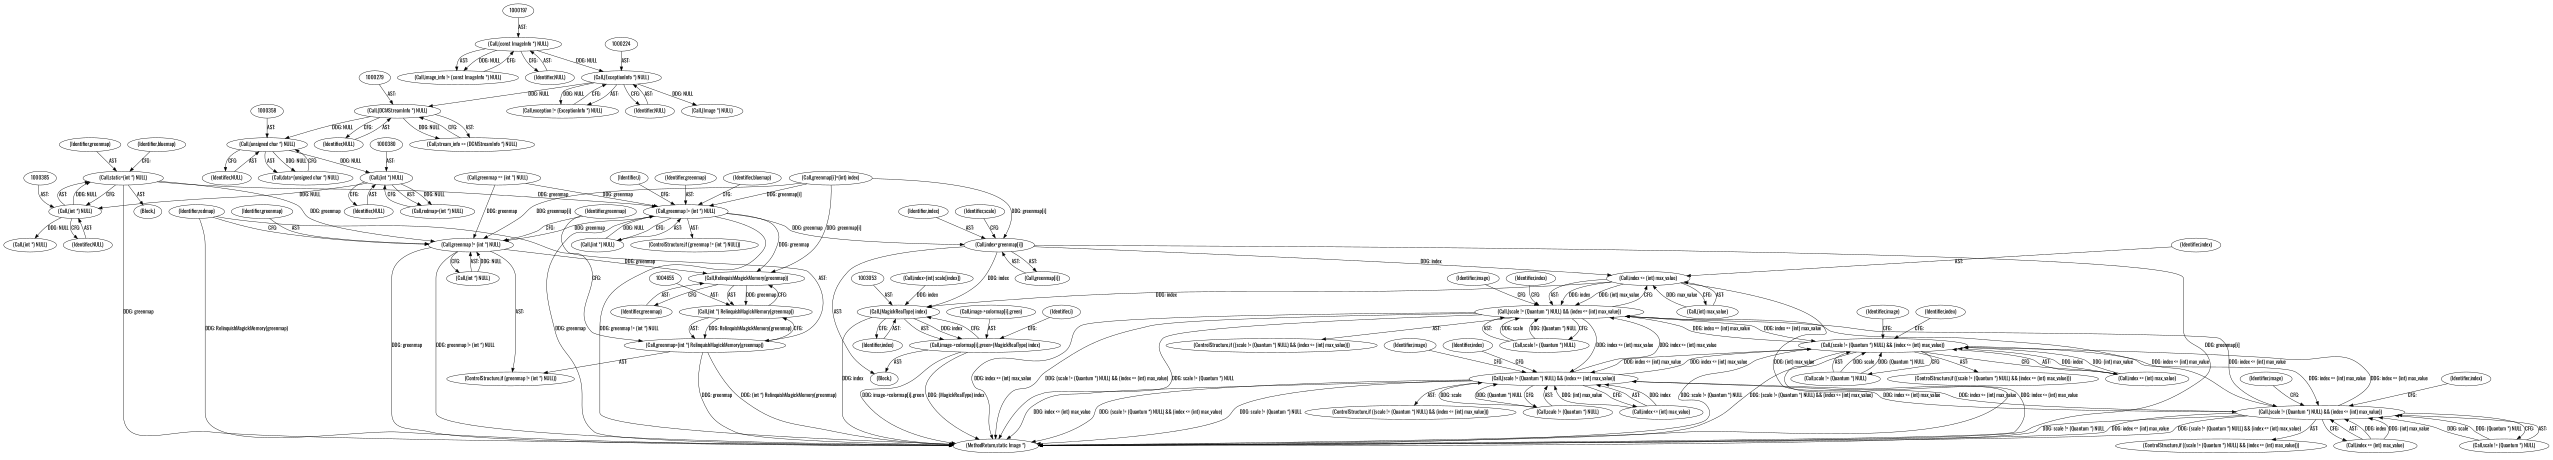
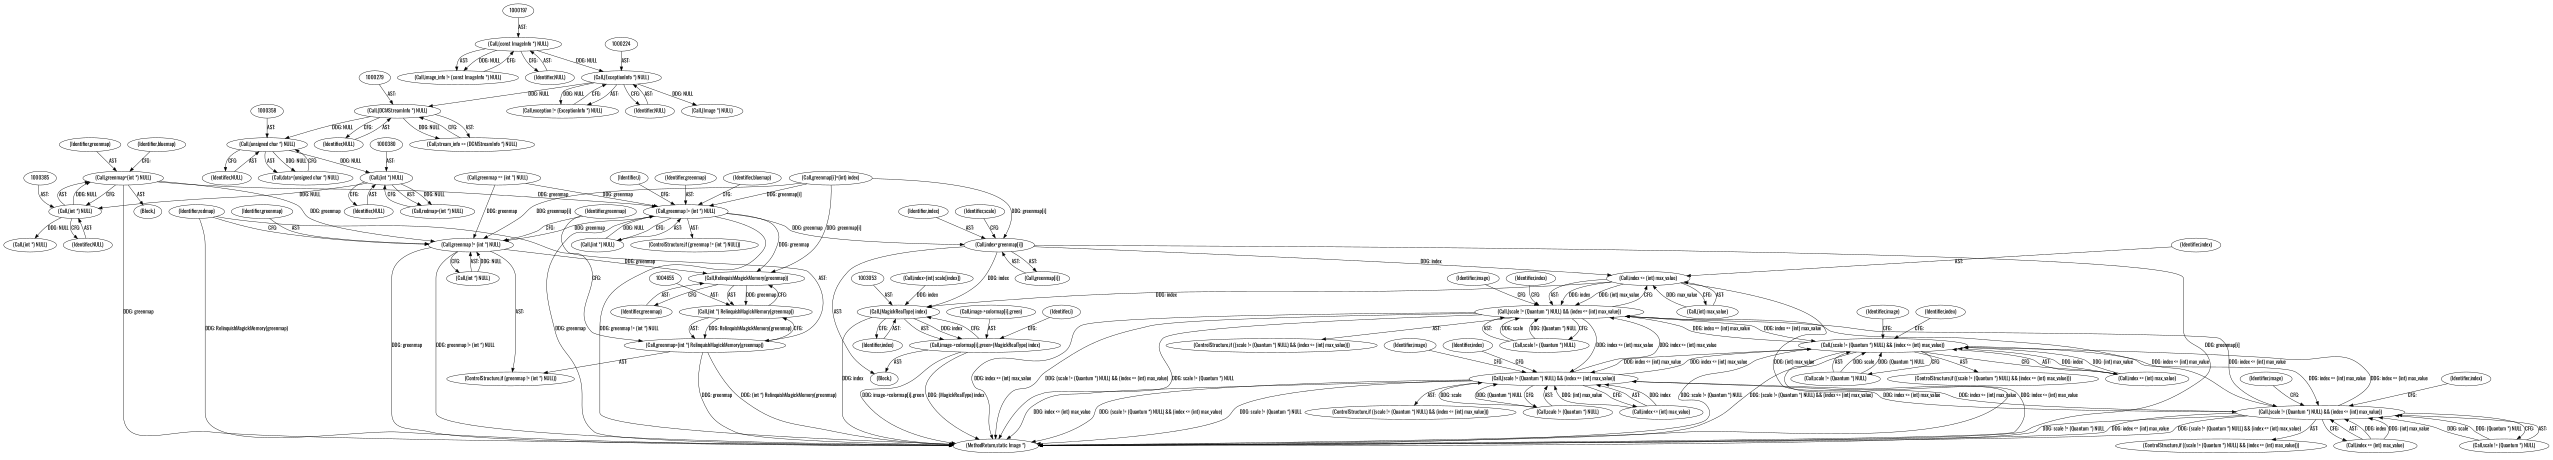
node "(Call,static=(int *) NULL)": label "(Call,static=(int *) NULL)" -> "(Call,greenmap=(int *) NULL)"
